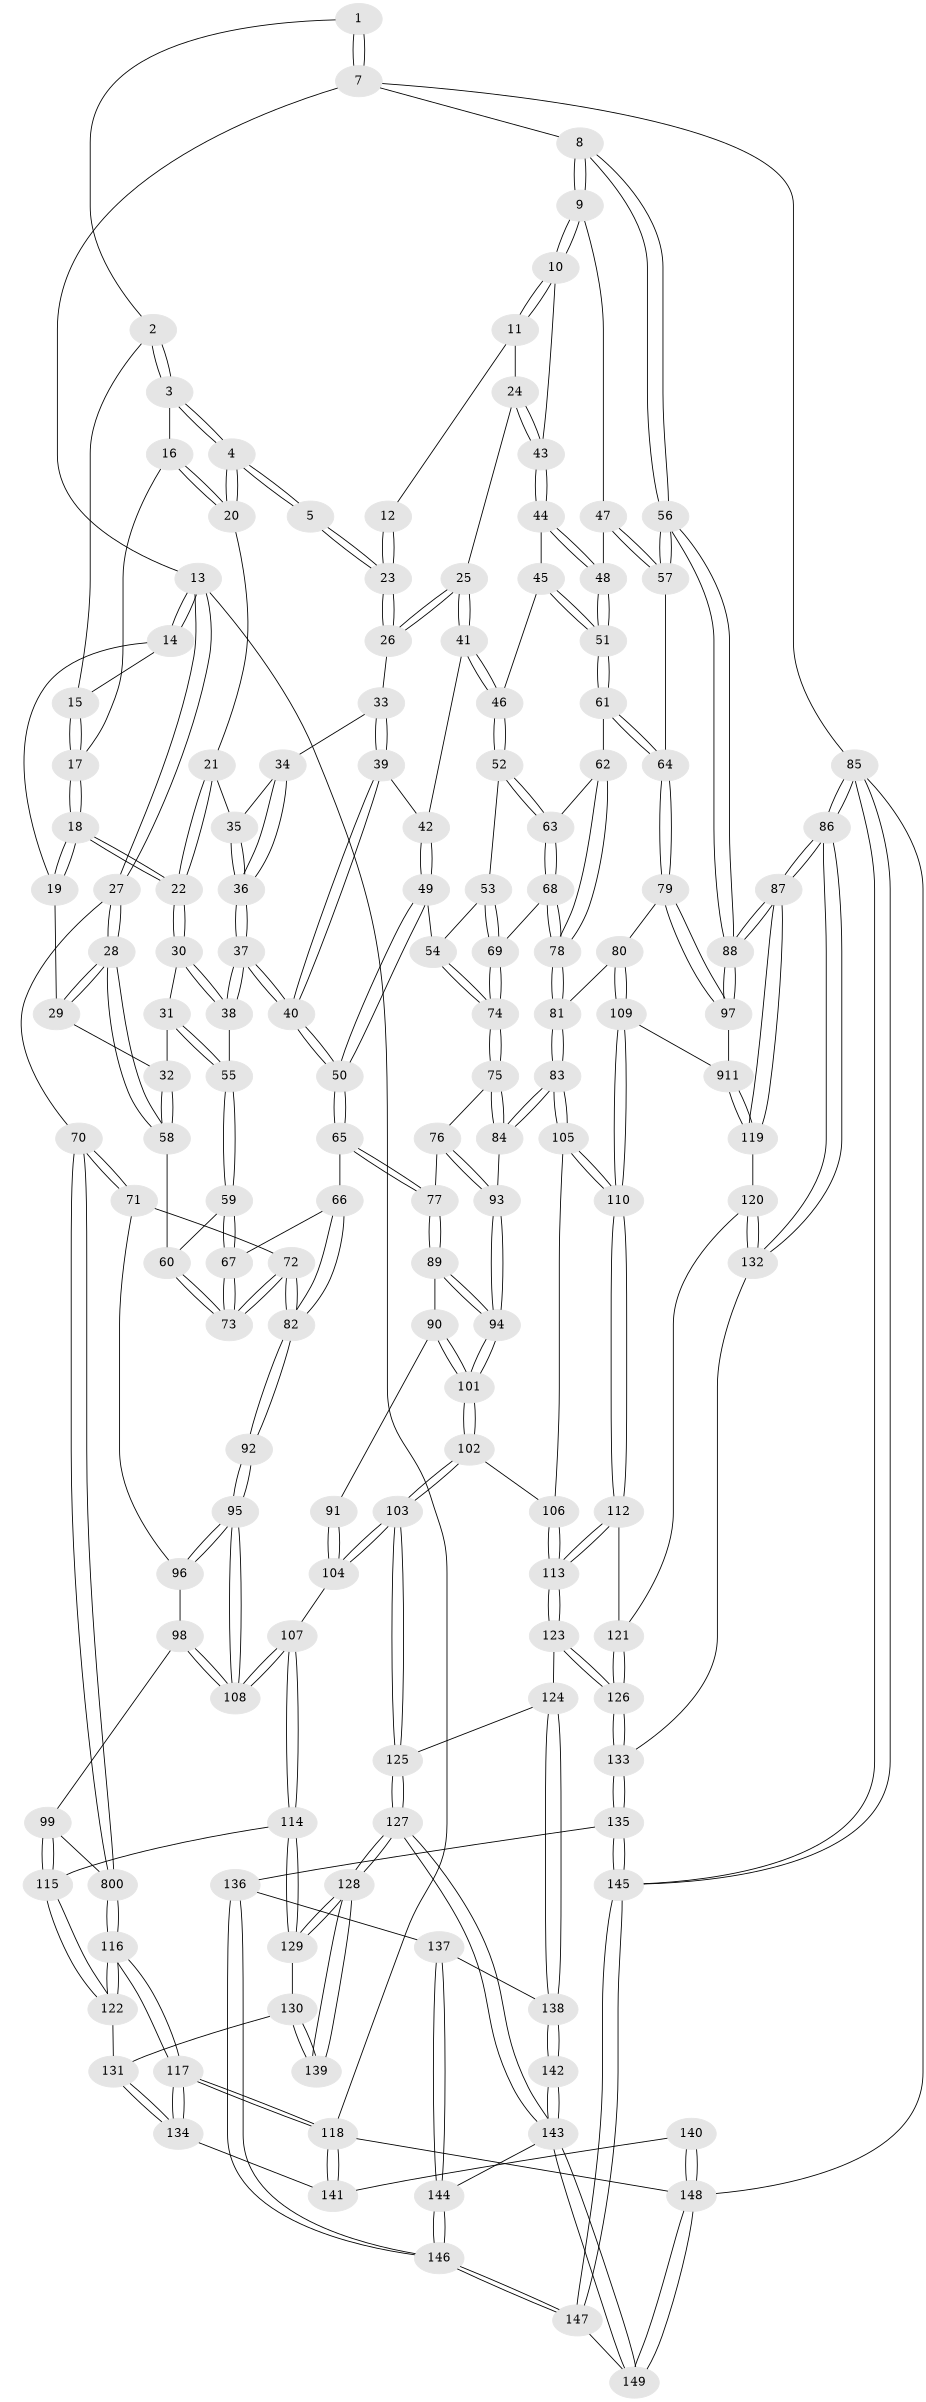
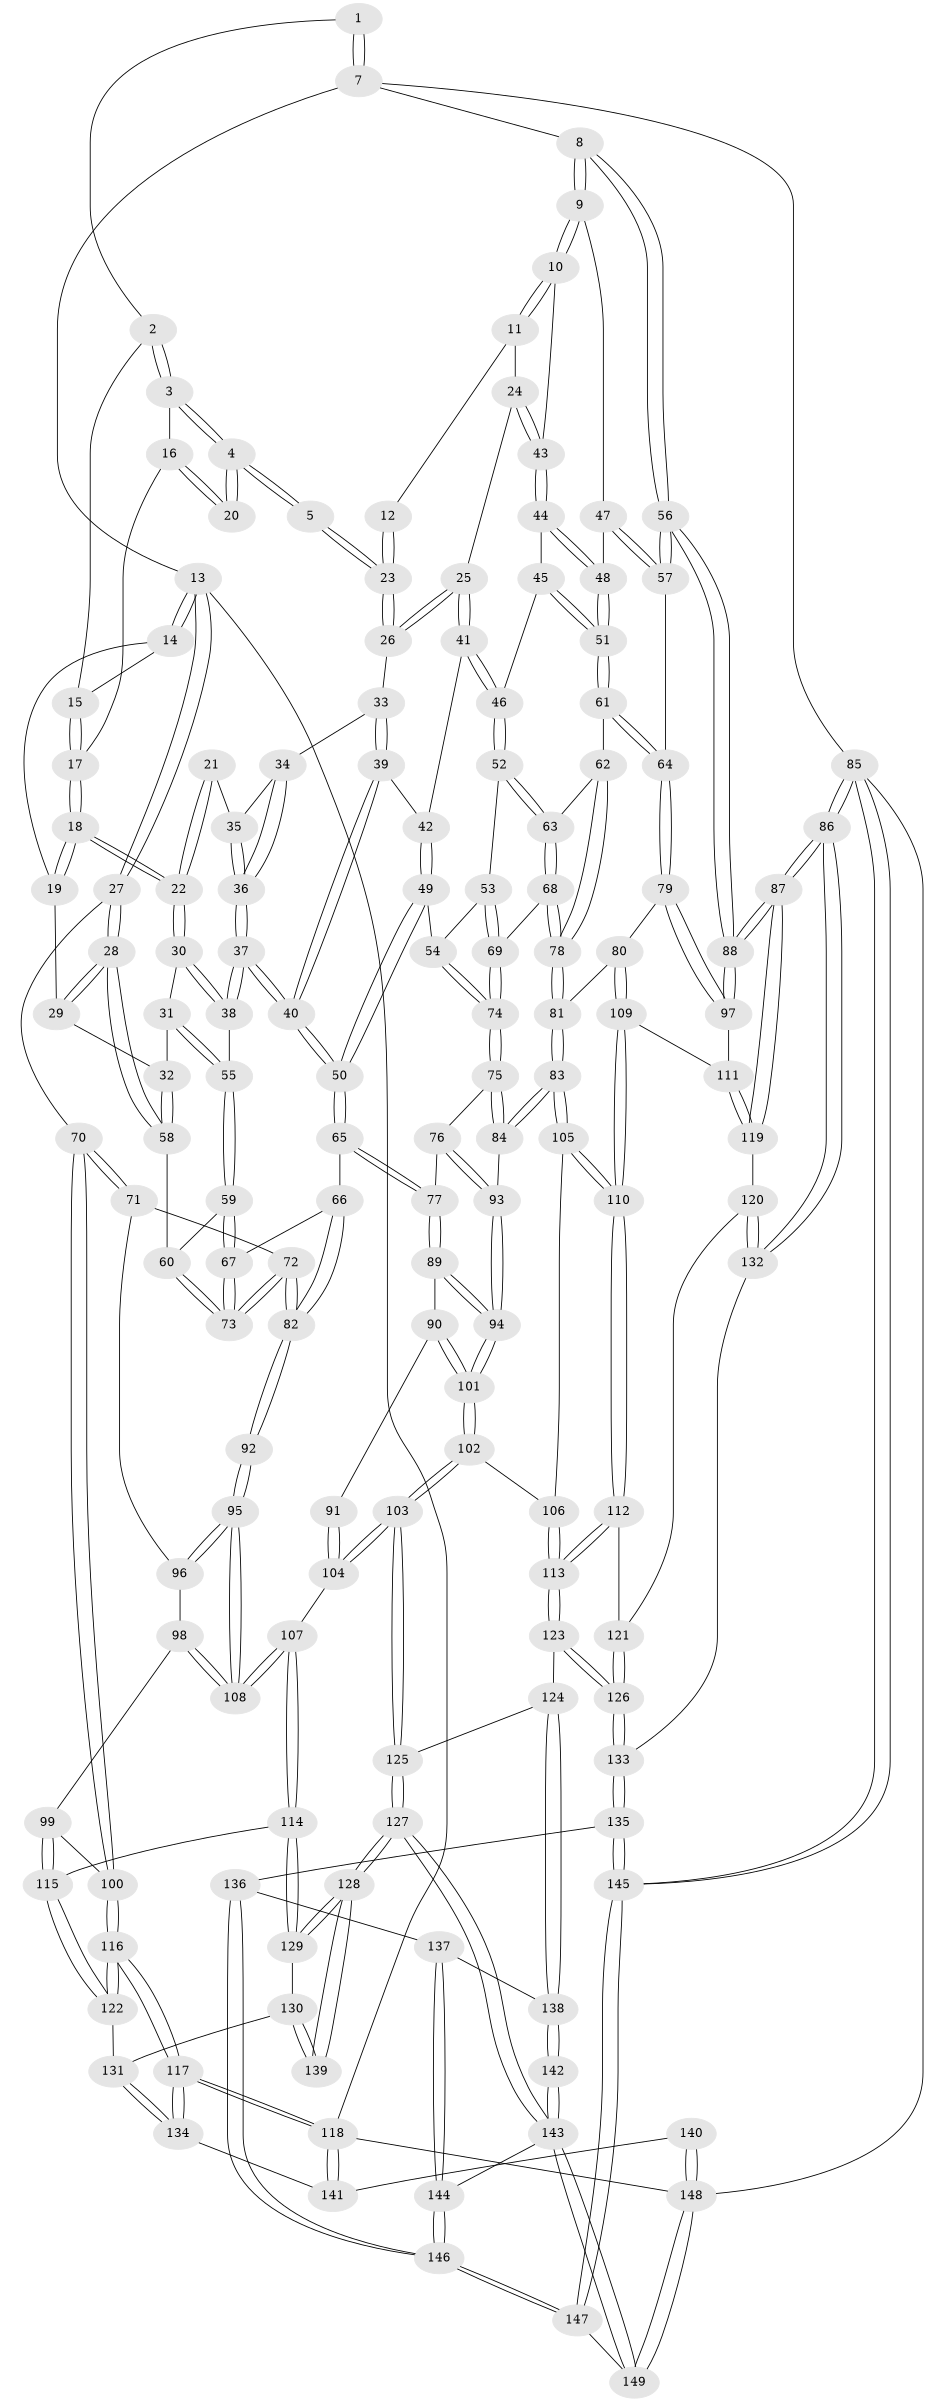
edge "20" -- "21": removed
node "911": label "911" -> "111"
node "800": label "800" -> "100"
